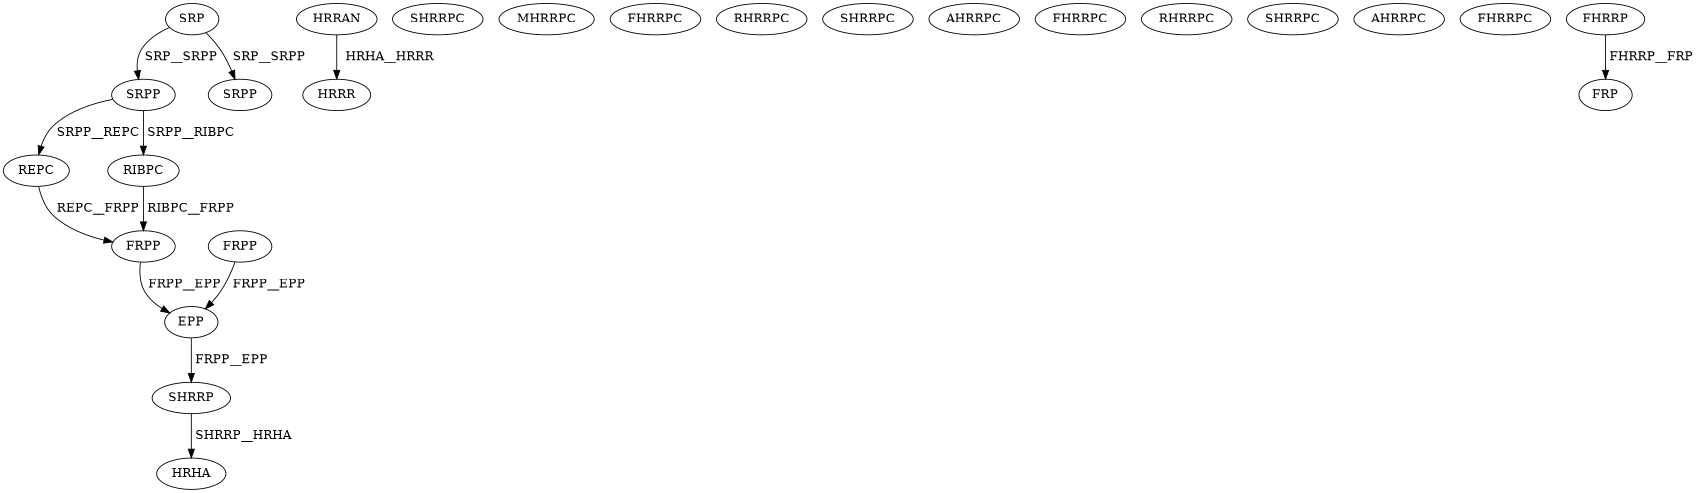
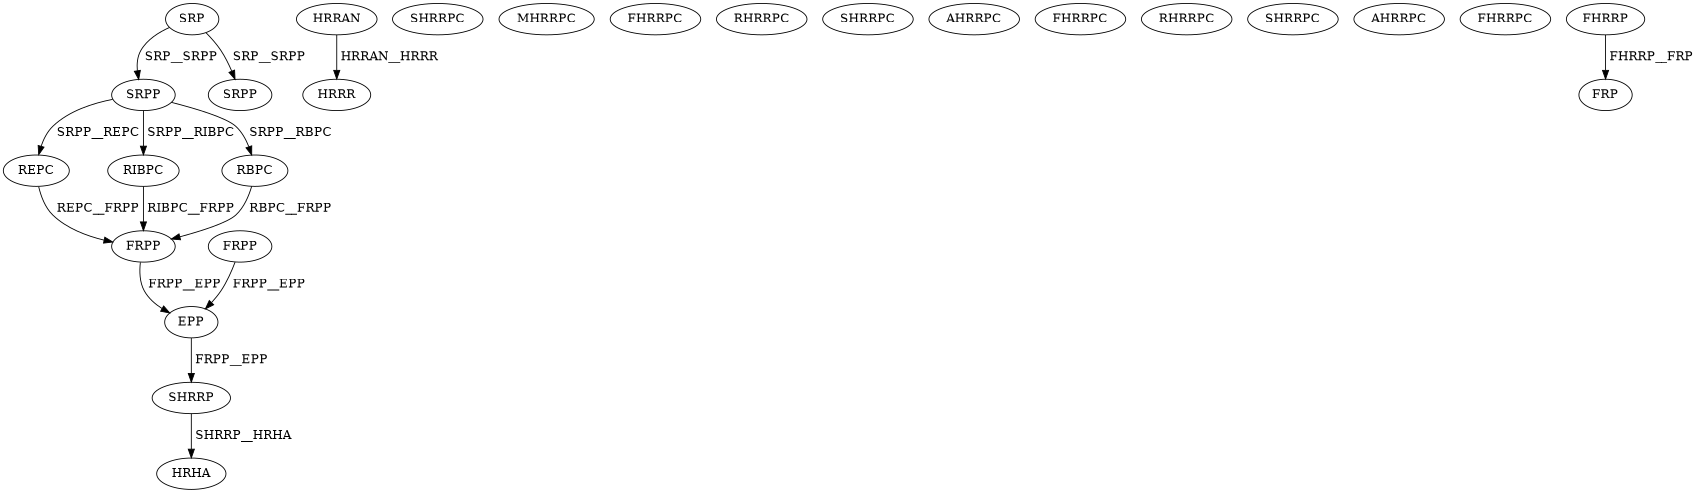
edge "HRRAN" -> "HRRR": label " HRHA__HRRR" -> " HRRAN__HRRR"
node "RBPC": added
